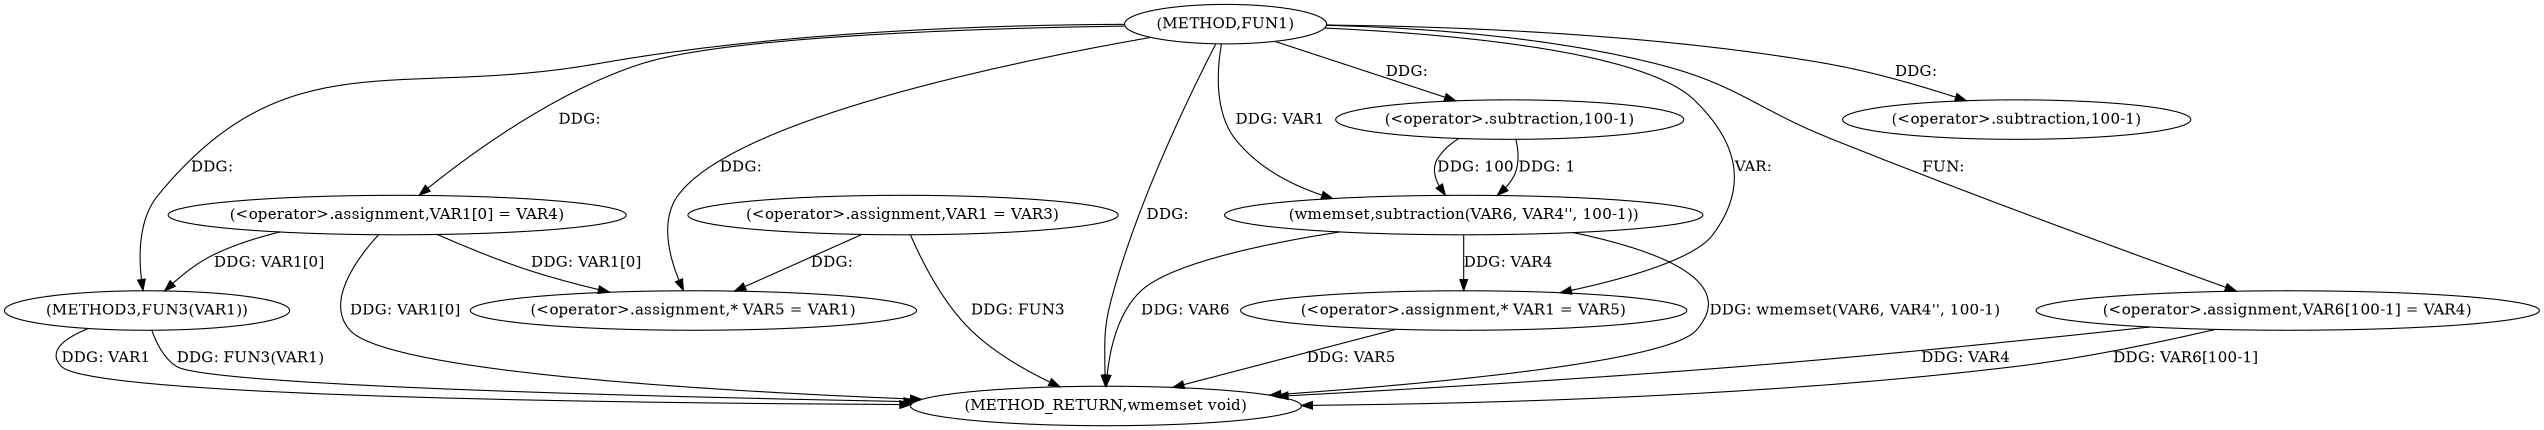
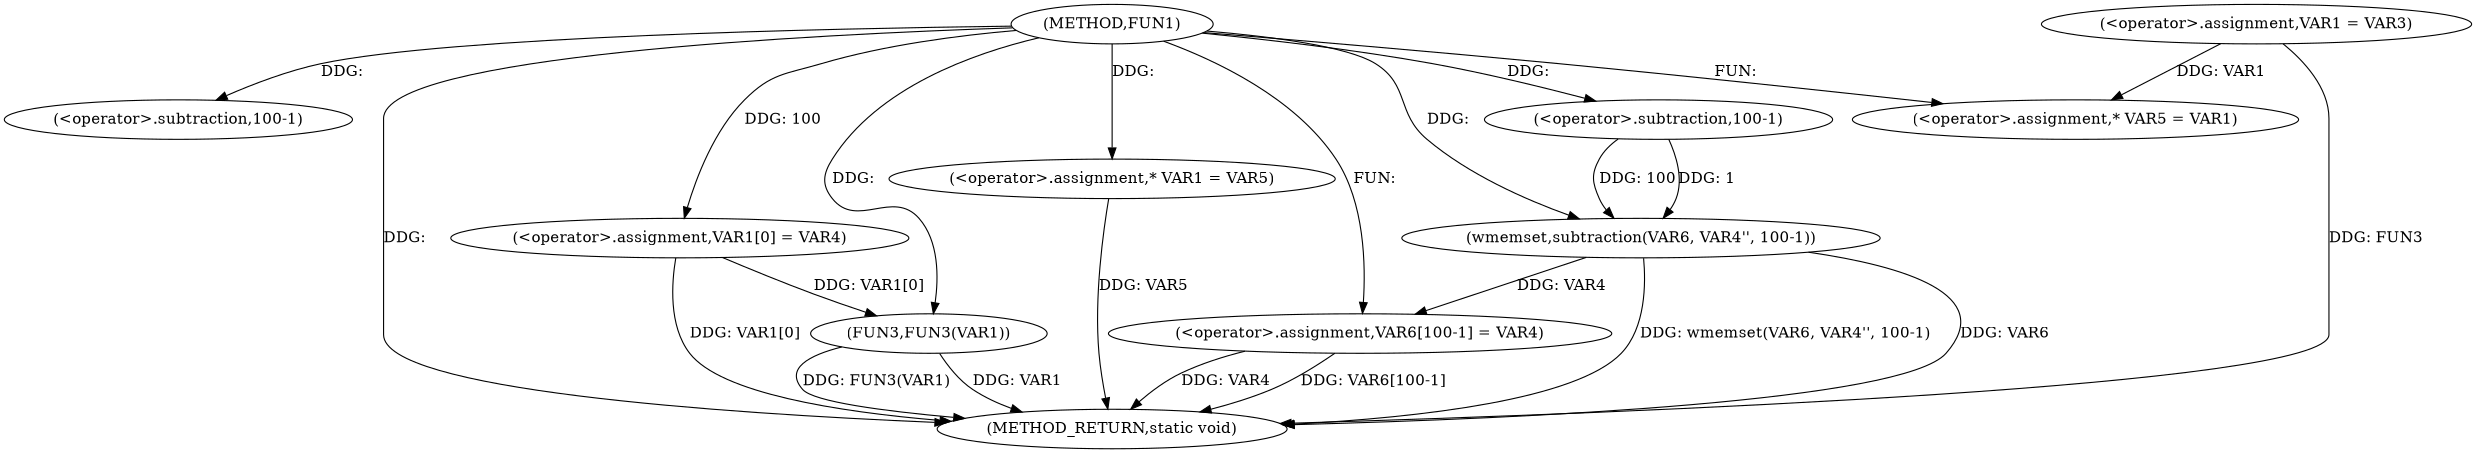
edge "(METHOD,FUN1)" -> "(<operator>.assignment,VAR1[0] = VAR4)": label "DDG: " -> "DDG: 100"
edge "(METHOD,FUN1)" -> "(wmemset,subtraction(VAR6, VAR4'', 100-1))": label "DDG: VAR1" -> "DDG: "
edge "(METHOD,FUN1)" -> "(<operator>.assignment,* VAR5 = VAR1)": label "DDG: " -> "FUN: "
edge "(METHOD,FUN1)" -> "(<operator>.assignment,* VAR1 = VAR5)": label "VAR: " -> "DDG: "
edge "(wmemset,subtraction(VAR6, VAR4'', 100-1))" -> "(<operator>.assignment,* VAR1 = VAR5)": now "(wmemset,subtraction(VAR6, VAR4'', 100-1))" -> "(<operator>.assignment,VAR6[100-1] = VAR4)"
edge "(<operator>.assignment,VAR1 = VAR3)" -> "(<operator>.assignment,* VAR5 = VAR1)": label "DDG: " -> "DDG: VAR1"
edge "(<operator>.assignment,VAR1[0] = VAR4)" -> "(<operator>.assignment,* VAR5 = VAR1)": removed, label "DDG: VAR1[0]"
node "(METHOD3,FUN3(VAR1))": label "(METHOD3,FUN3(VAR1))" -> "(FUN3,FUN3(VAR1))"
node "(METHOD_RETURN,wmemset void)": label "(METHOD_RETURN,wmemset void)" -> "(METHOD_RETURN,static void)"
